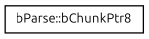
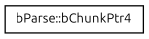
node "bParse::bChunkPtr8": label "bParse::bChunkPtr8" -> "bParse::bChunkPtr4"
